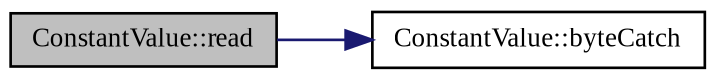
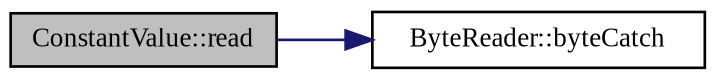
node "ConstantValue::byteCatch": label "ConstantValue::byteCatch" -> "ByteReader::byteCatch"
